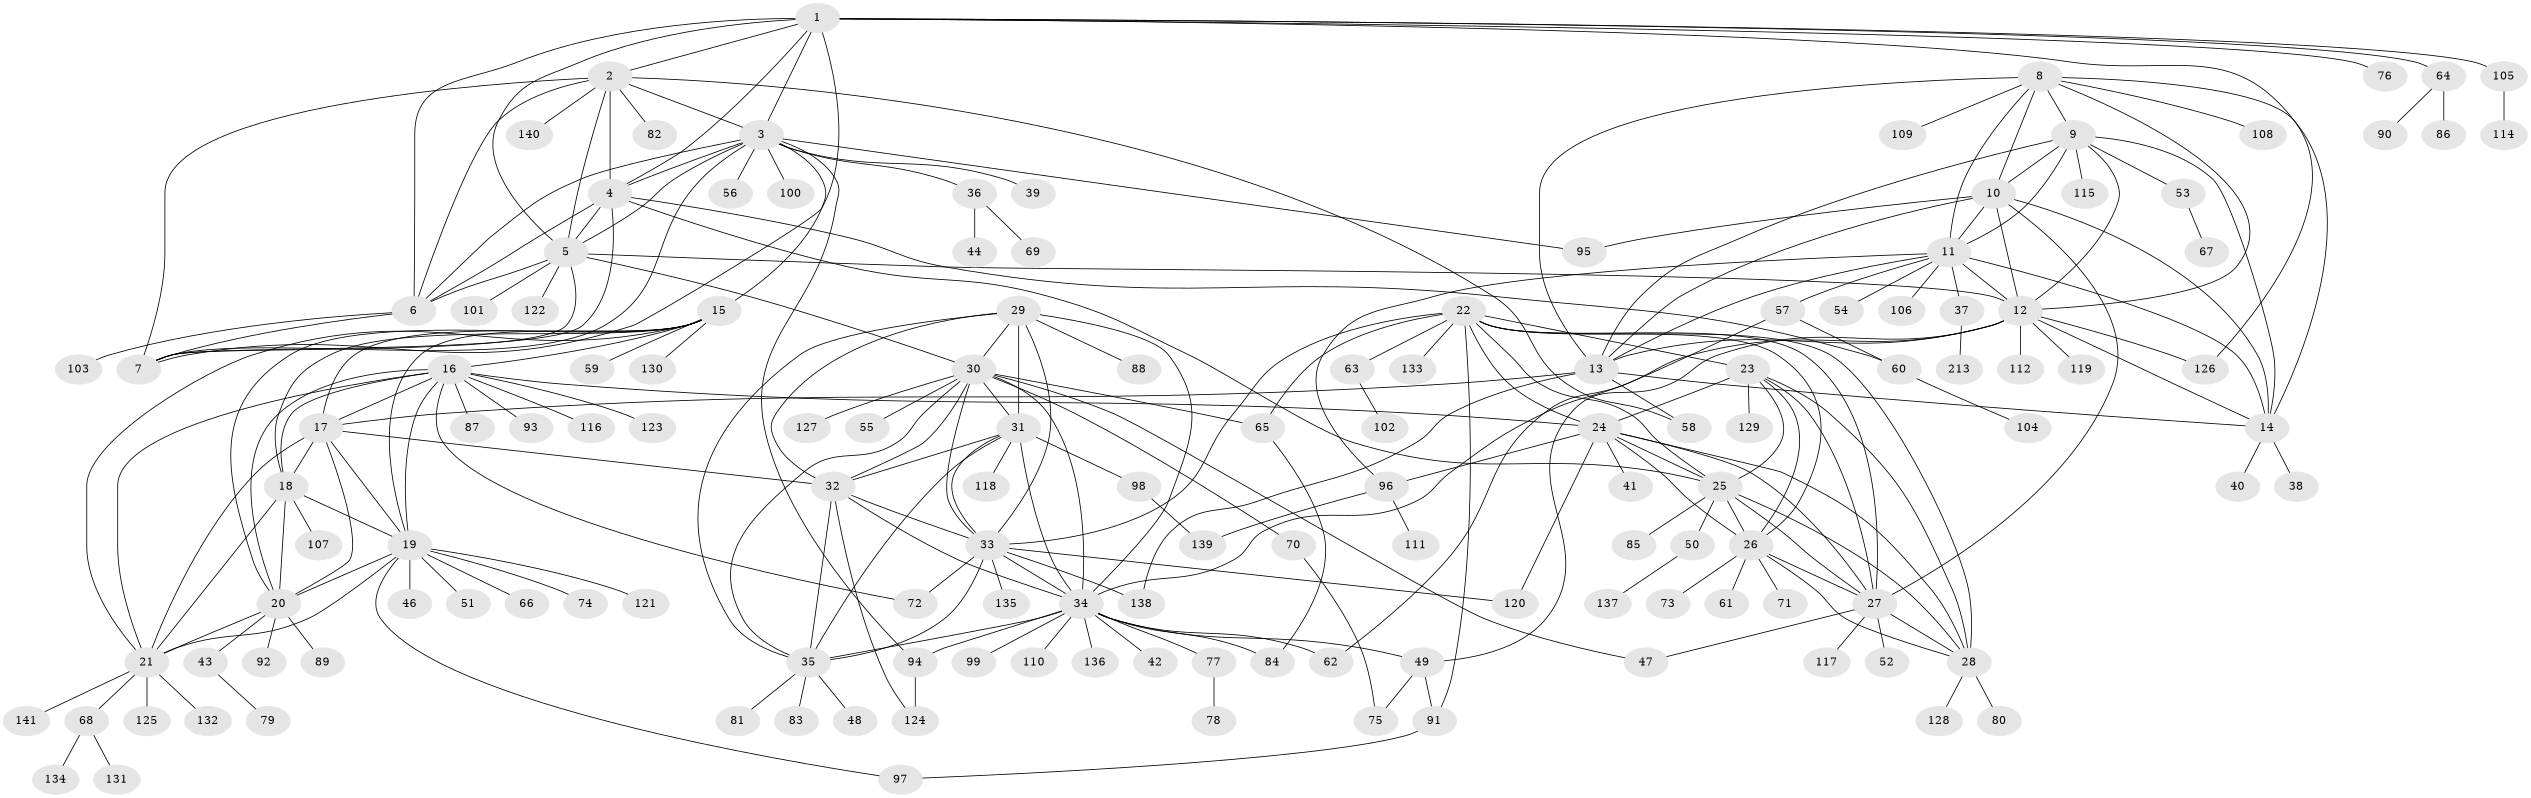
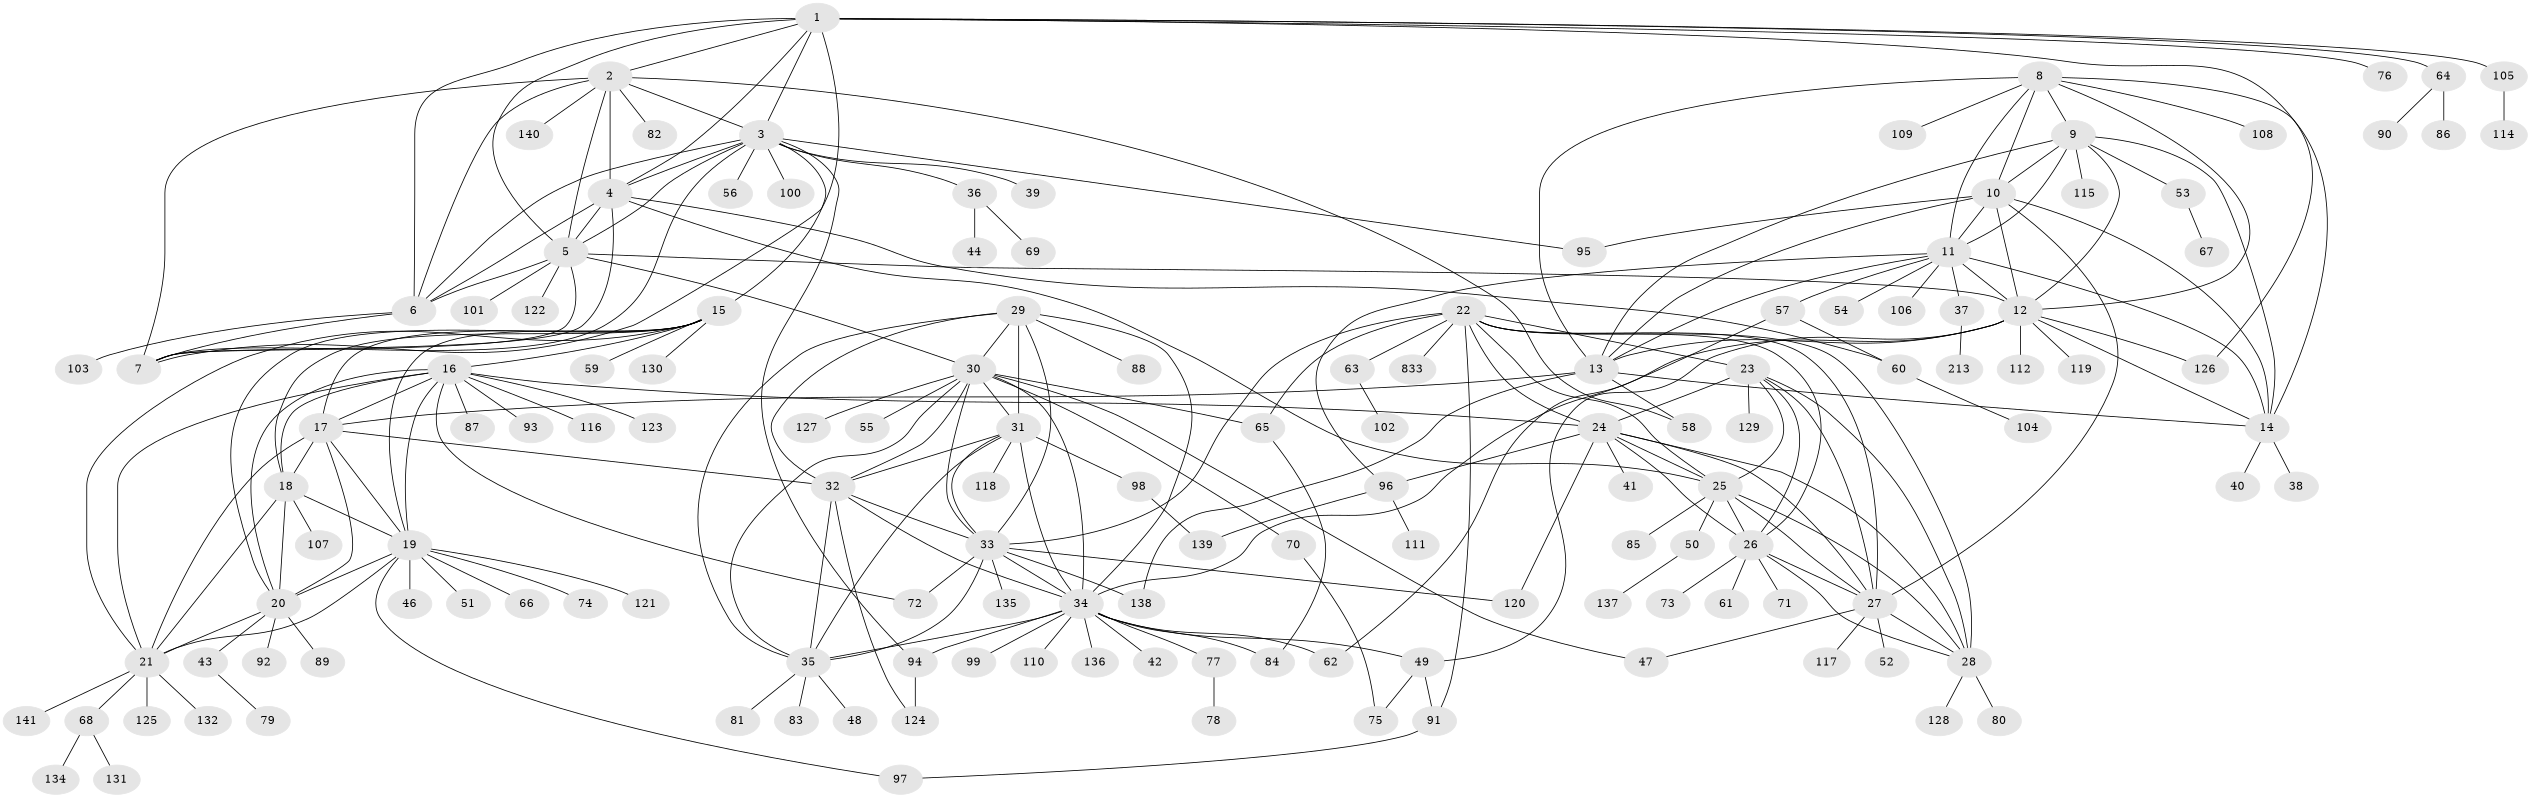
node "133": label "133" -> "833"
